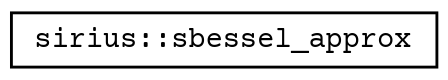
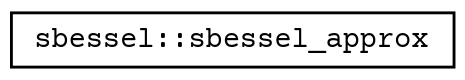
node "sirius::sbessel_approx": label "sirius::sbessel_approx" -> "sbessel::sbessel_approx"
